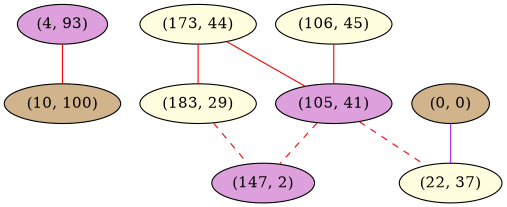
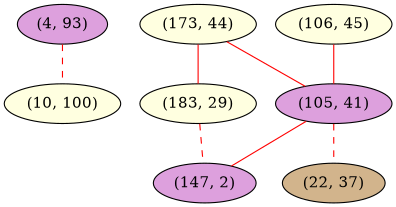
edge "(4, 93)" -- "(10, 100)": style solid -> dashed
node "(10, 100)": fillcolor tan -> lightyellow
node "(0, 0)": removed
edge "(105, 41)" -- "(147, 2)": style dashed -> solid
node "(22, 37)": fillcolor lightyellow -> tan
